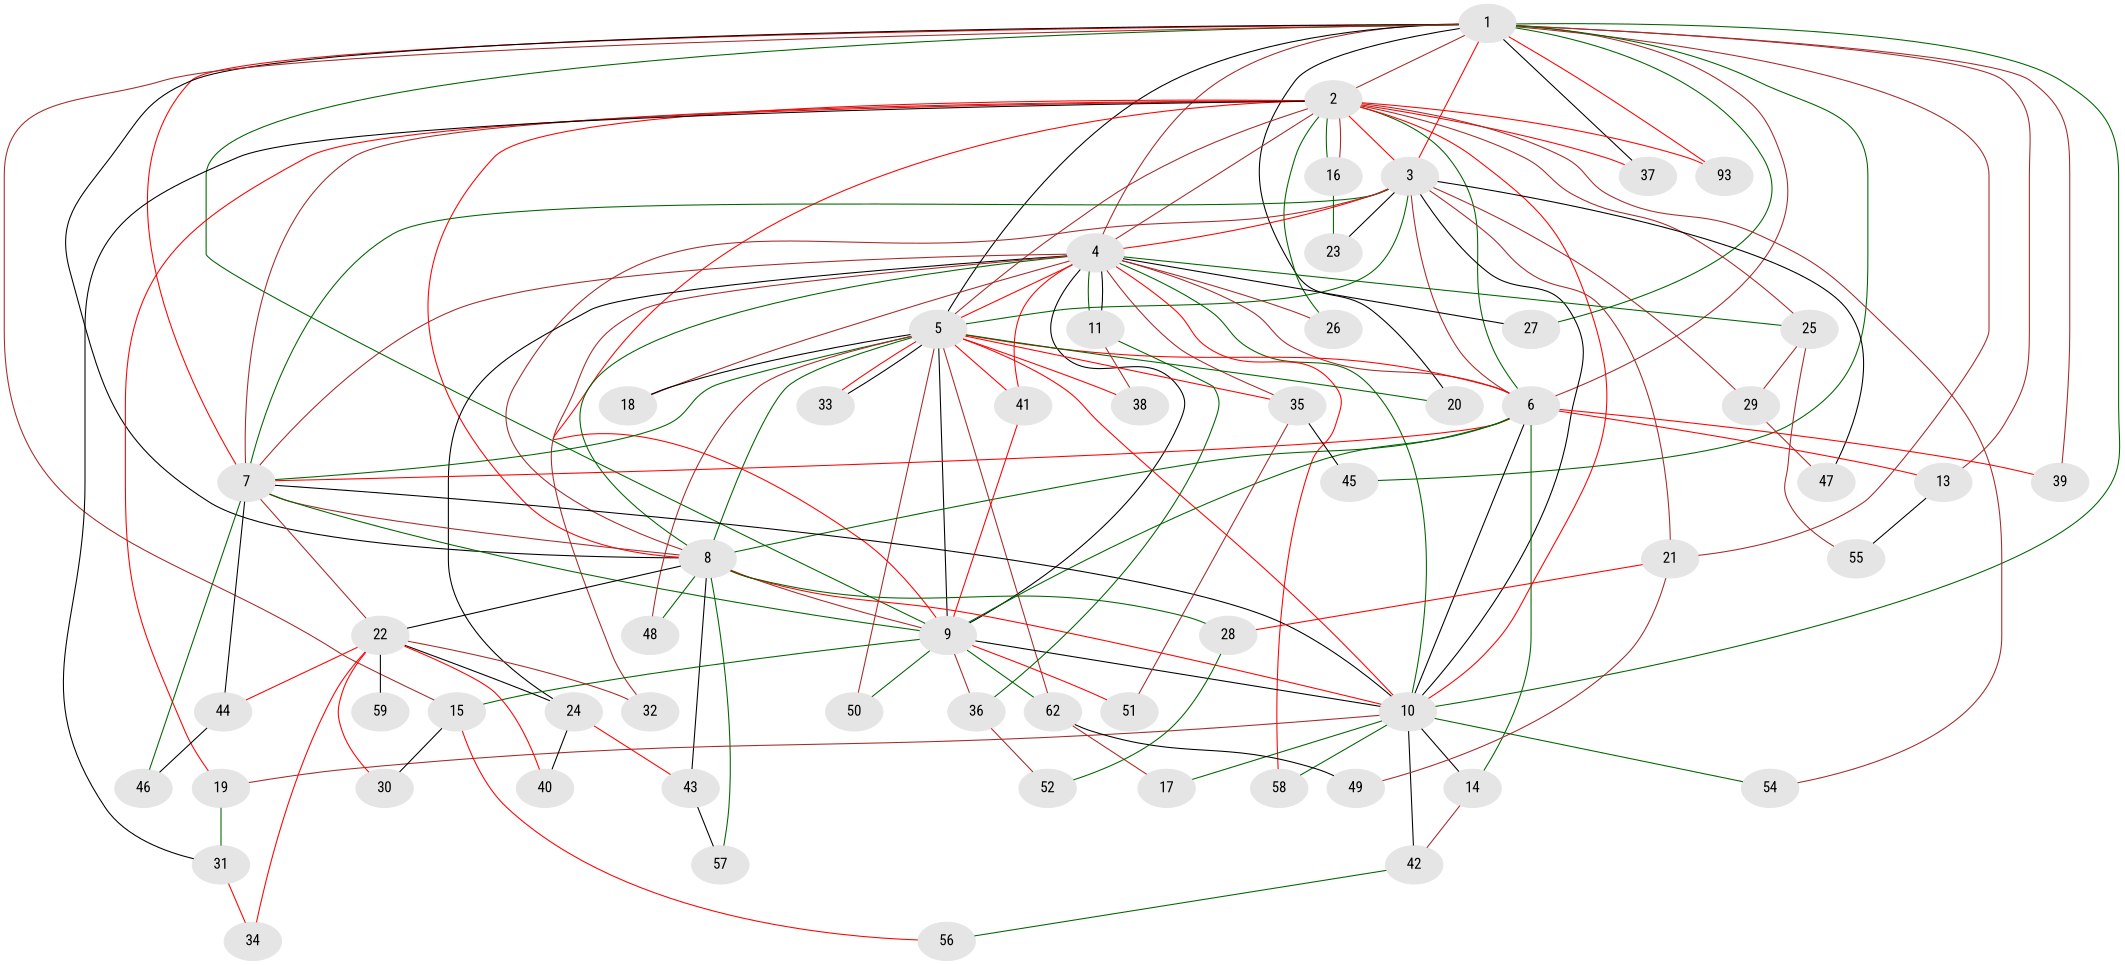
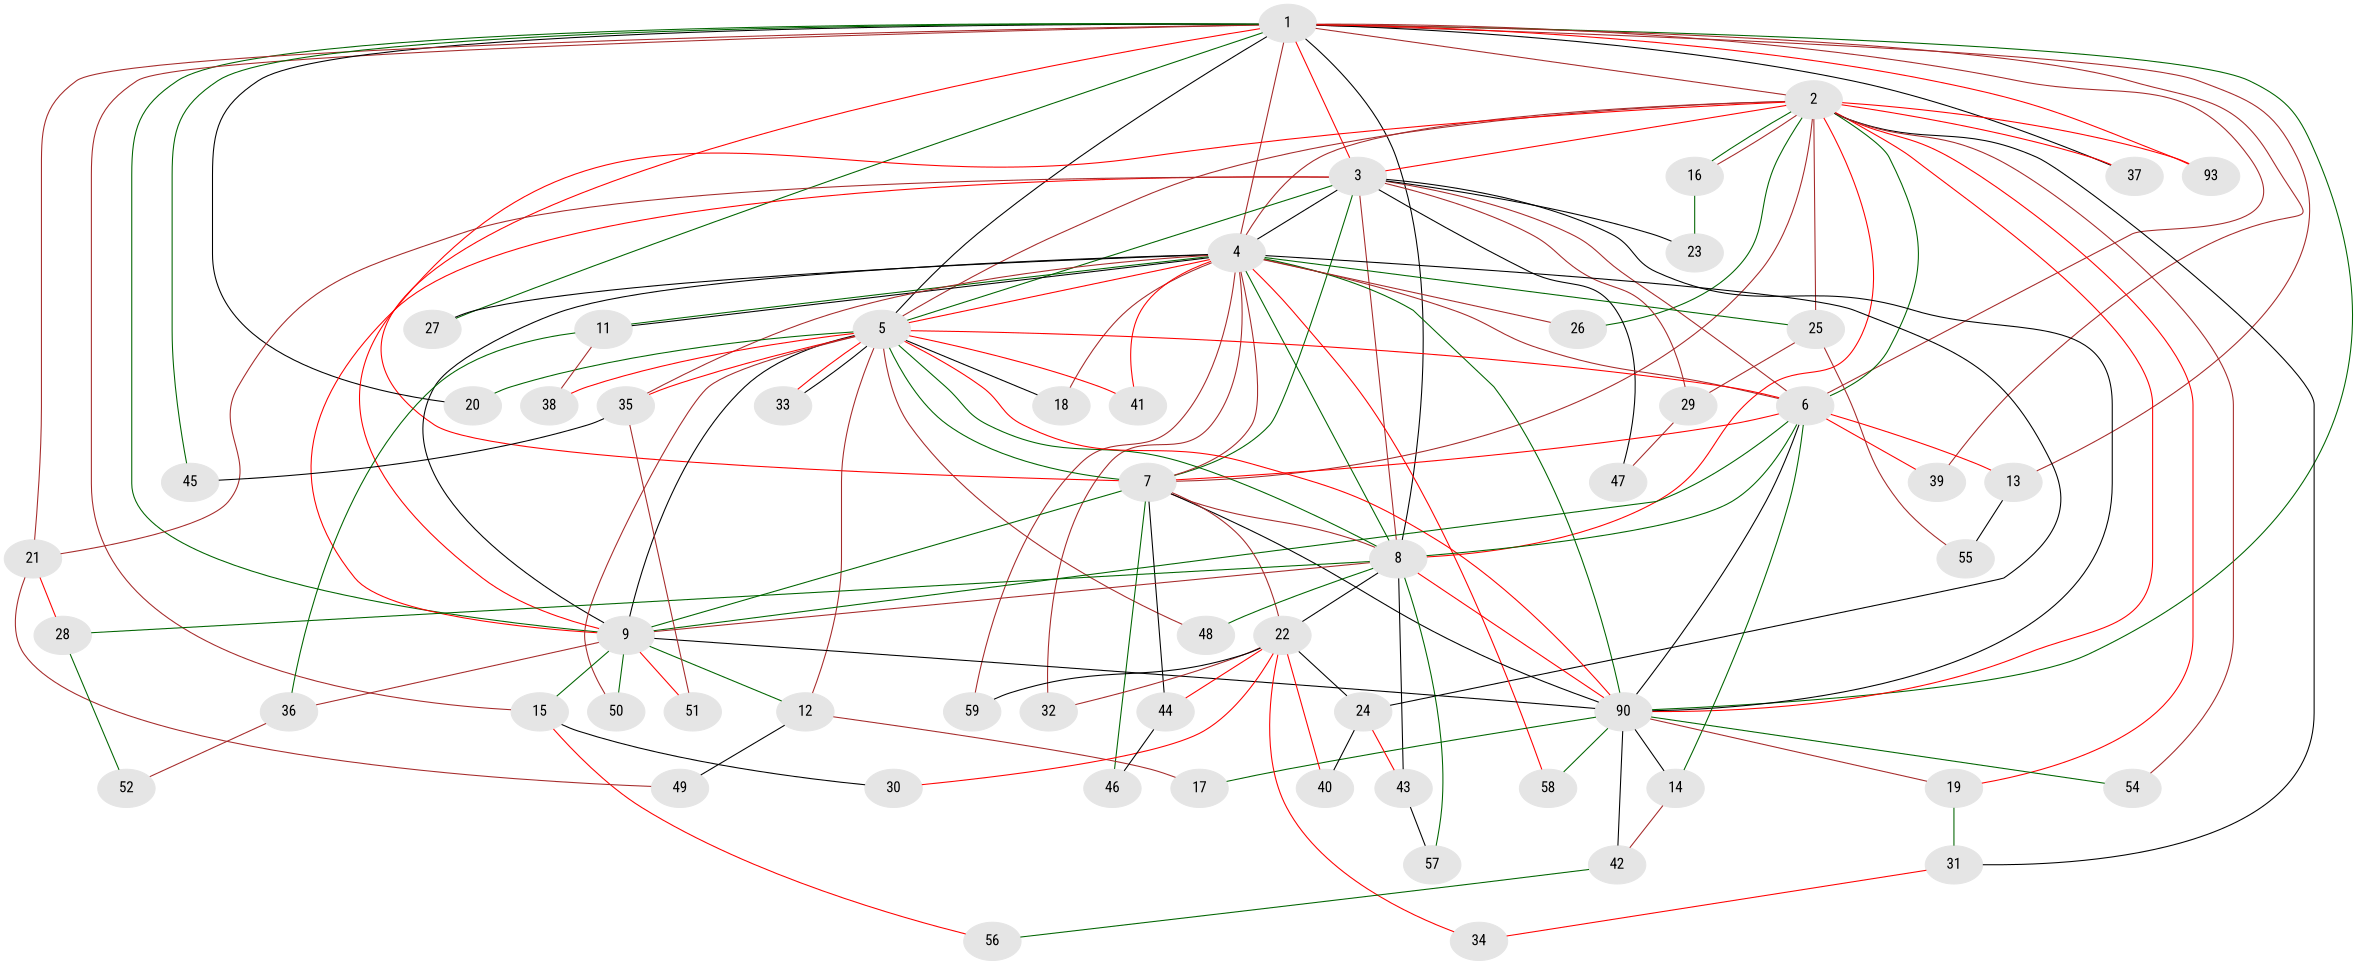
edge "3" -- "4": color red -> black
edge "4" -- "59": added
edge "41" -- "9": now "3" -- "9"
node "62": label "62" -> "12"
node "10": label "10" -> "90"
